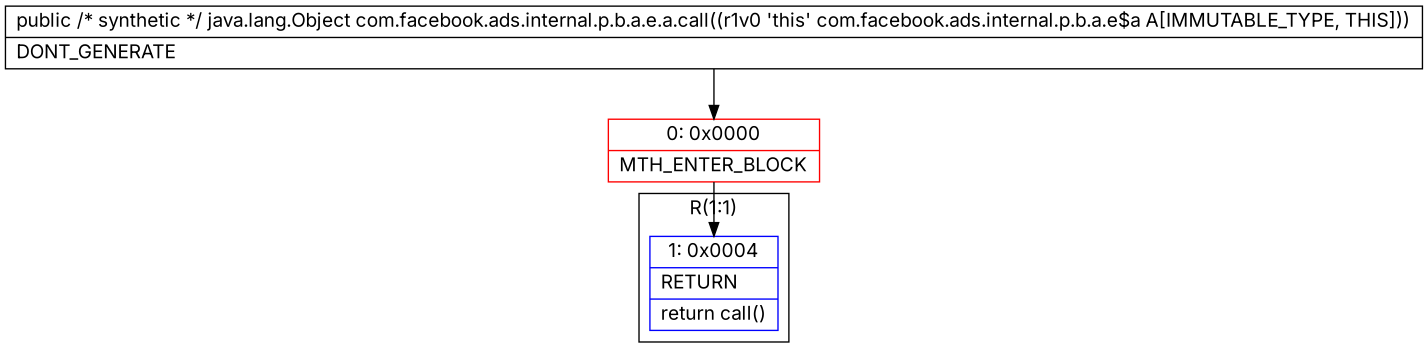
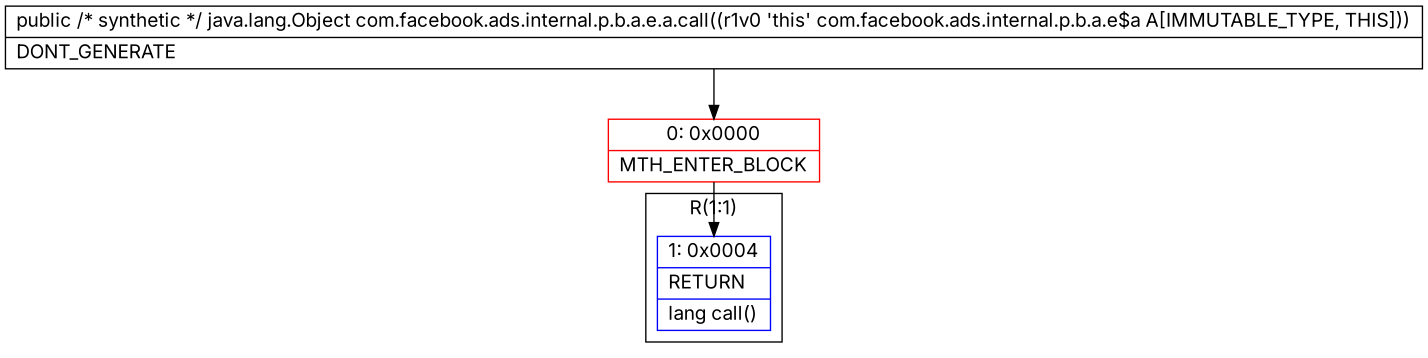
node "1: 0x0004": text "return call()" -> "lang call()"
